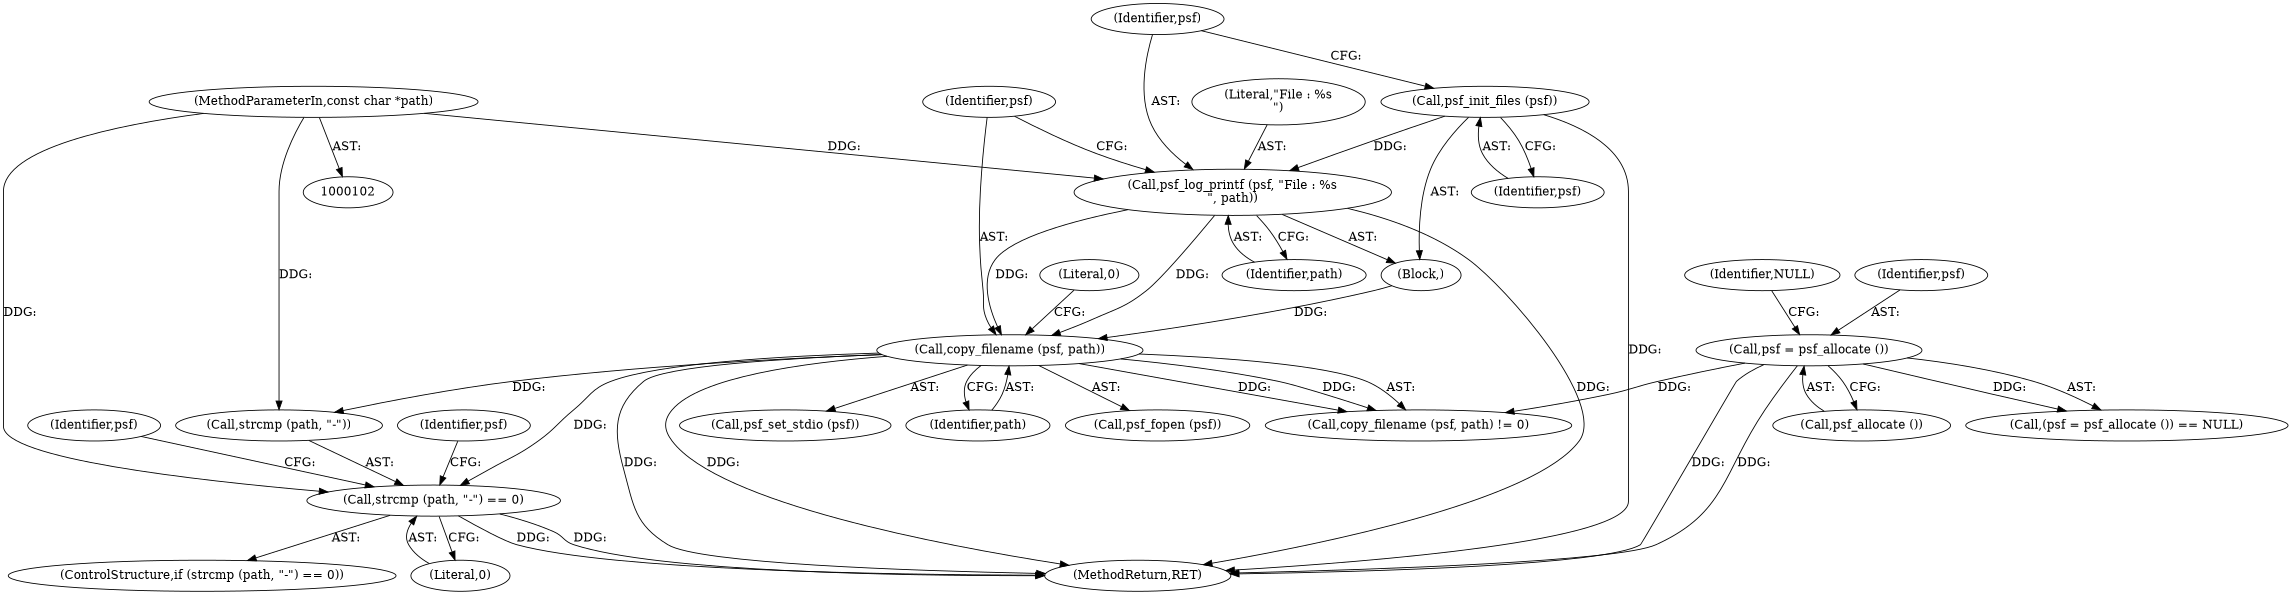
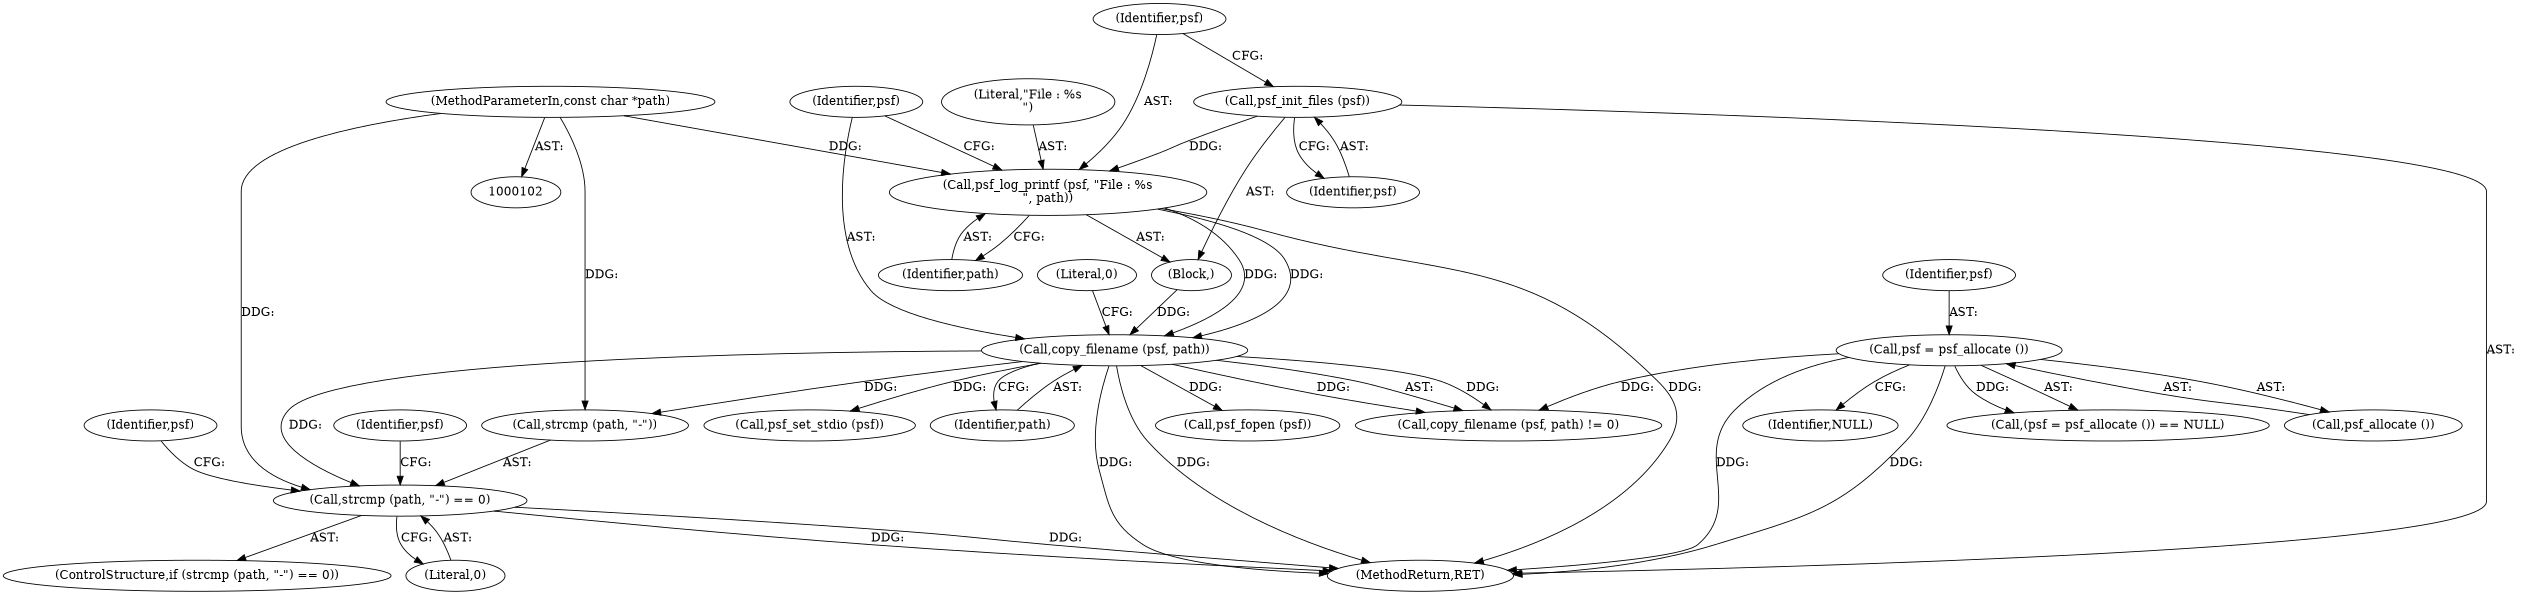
edge "(Identifier,NULL)" -> "(Call,psf = psf_allocate ())": reversed
edge "(Call,psf_init_files (psf))" -> "(MethodReturn,RET)": label "DDG: " -> "AST: "
edge "(Call,copy_filename (psf, path))" -> "(Call,psf_set_stdio (psf))": label "AST: " -> "DDG: "
edge "(Call,copy_filename (psf, path))" -> "(Call,psf_fopen (psf))": label "AST: " -> "DDG: "
edge "(Call,psf = psf_allocate ())" -> "(Call,psf_allocate ())": label "CFG: " -> "AST: "
